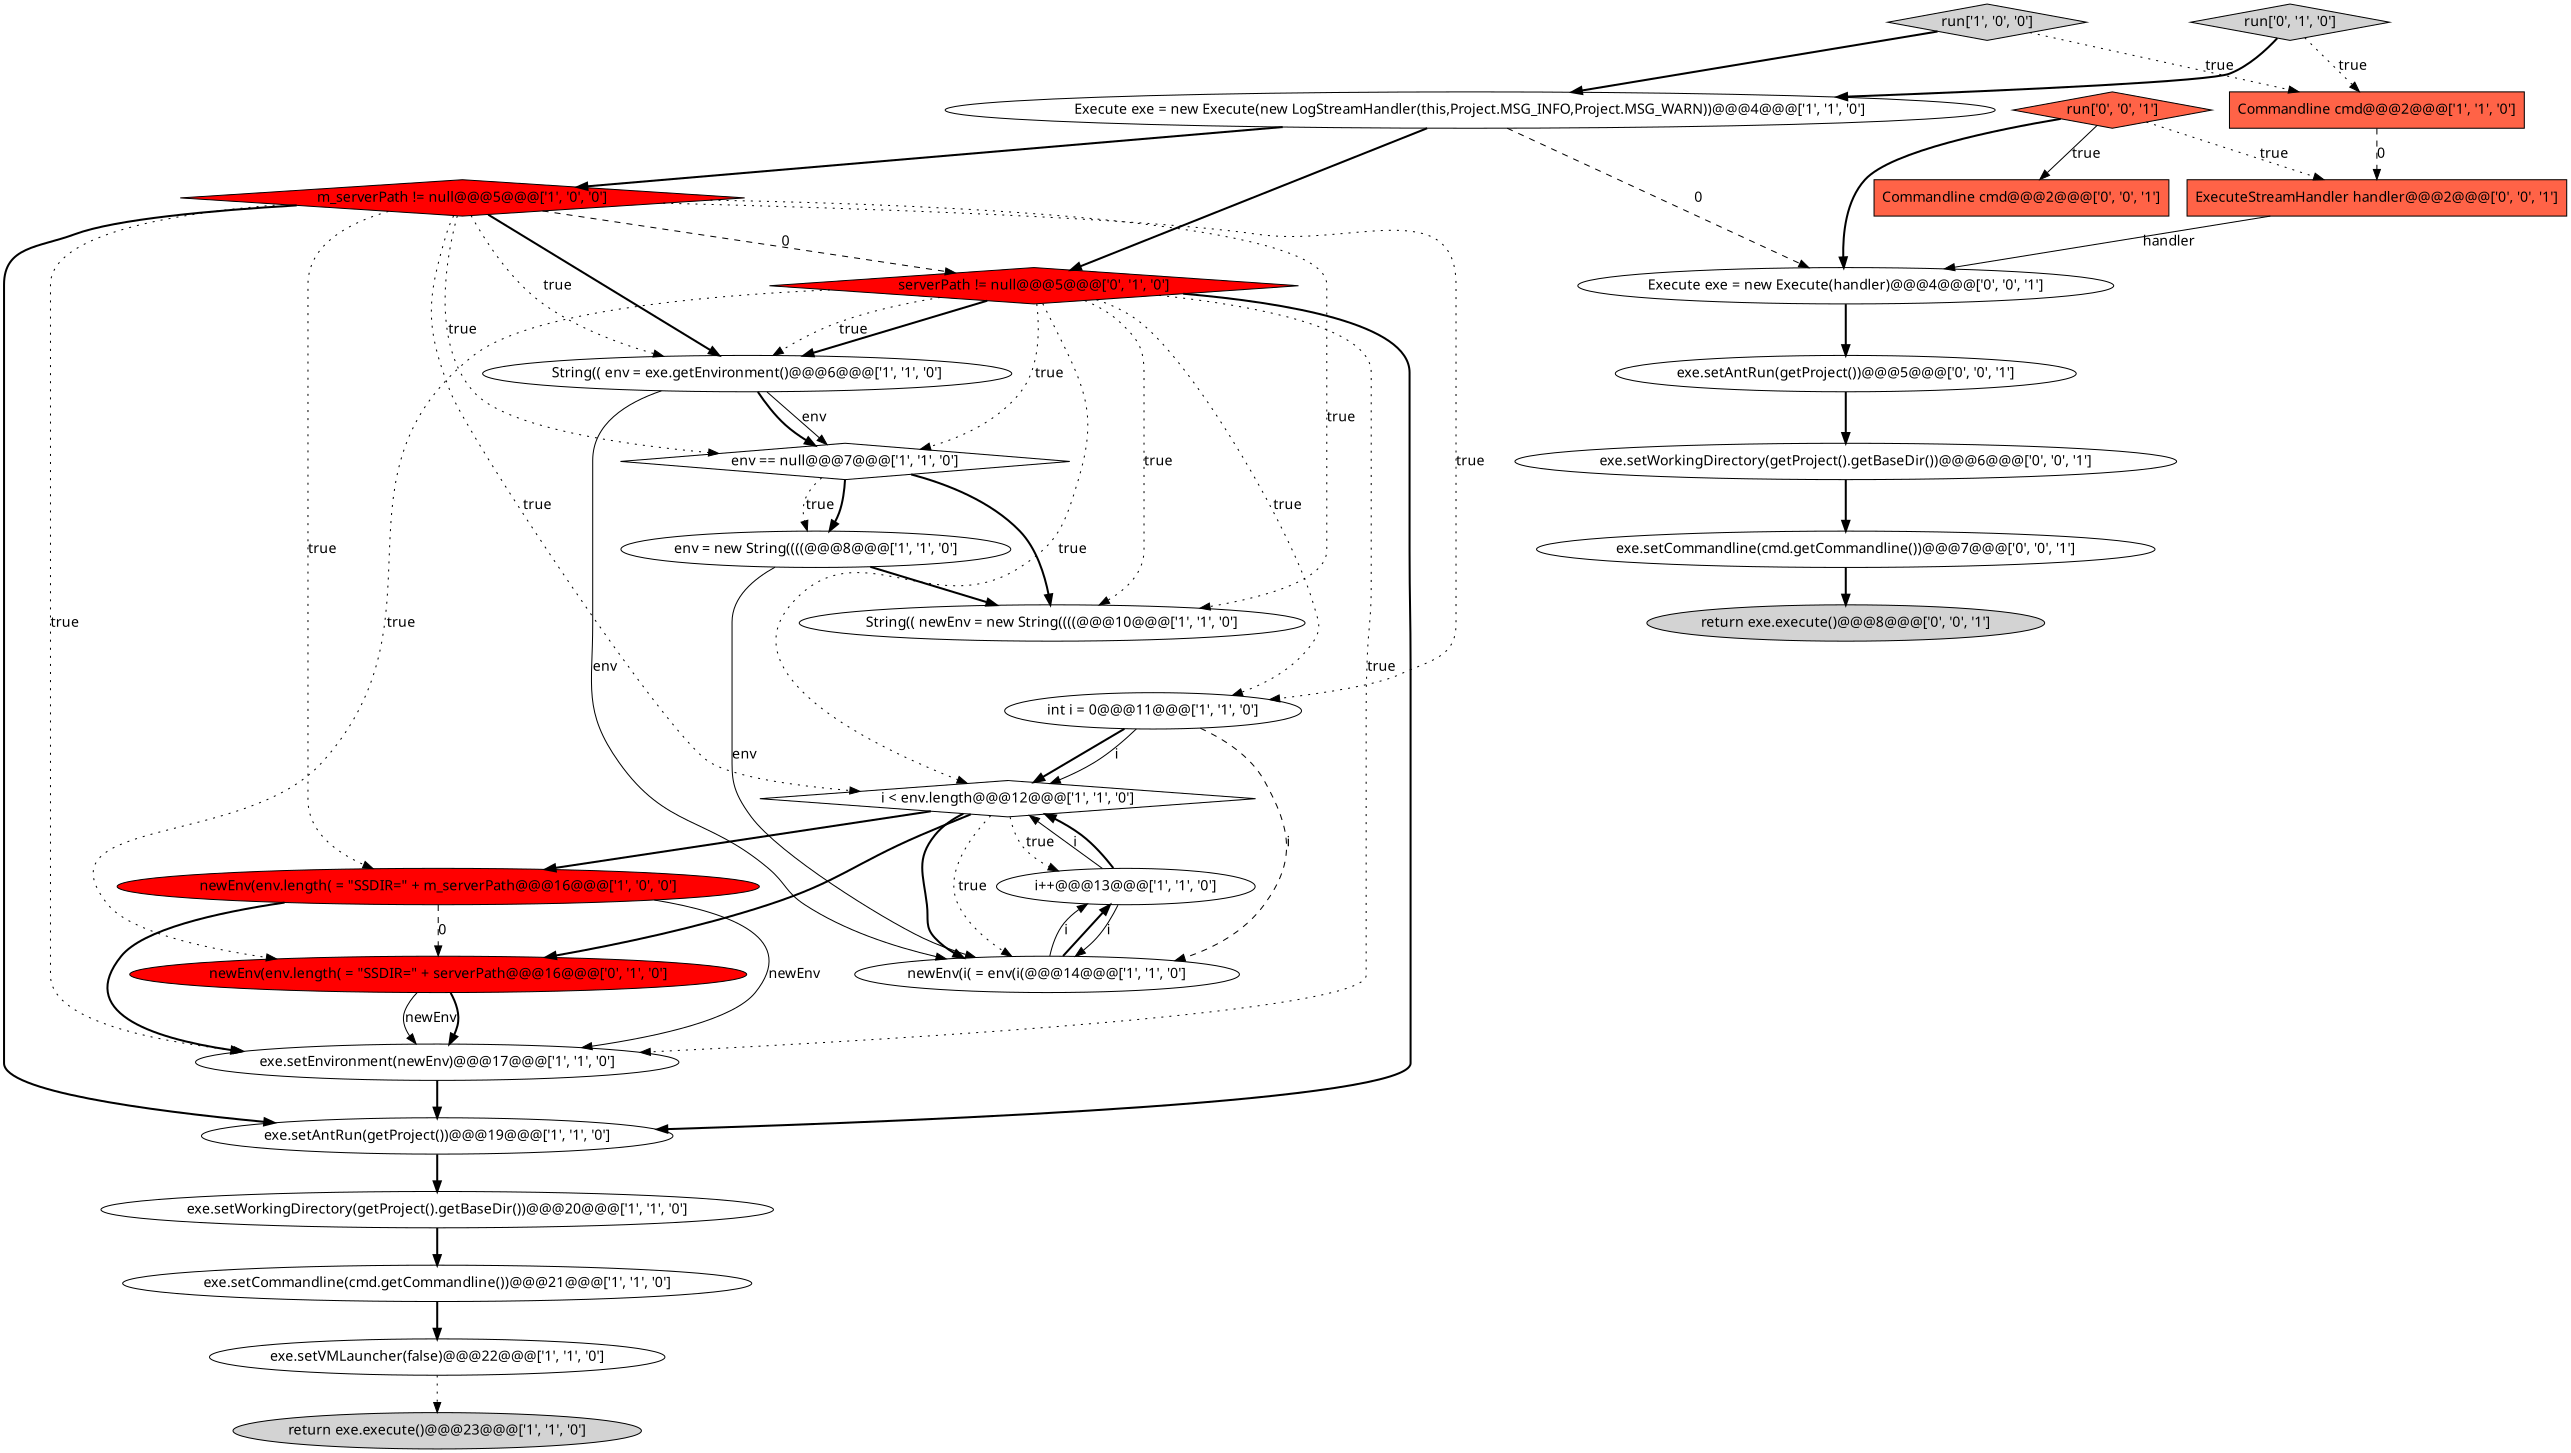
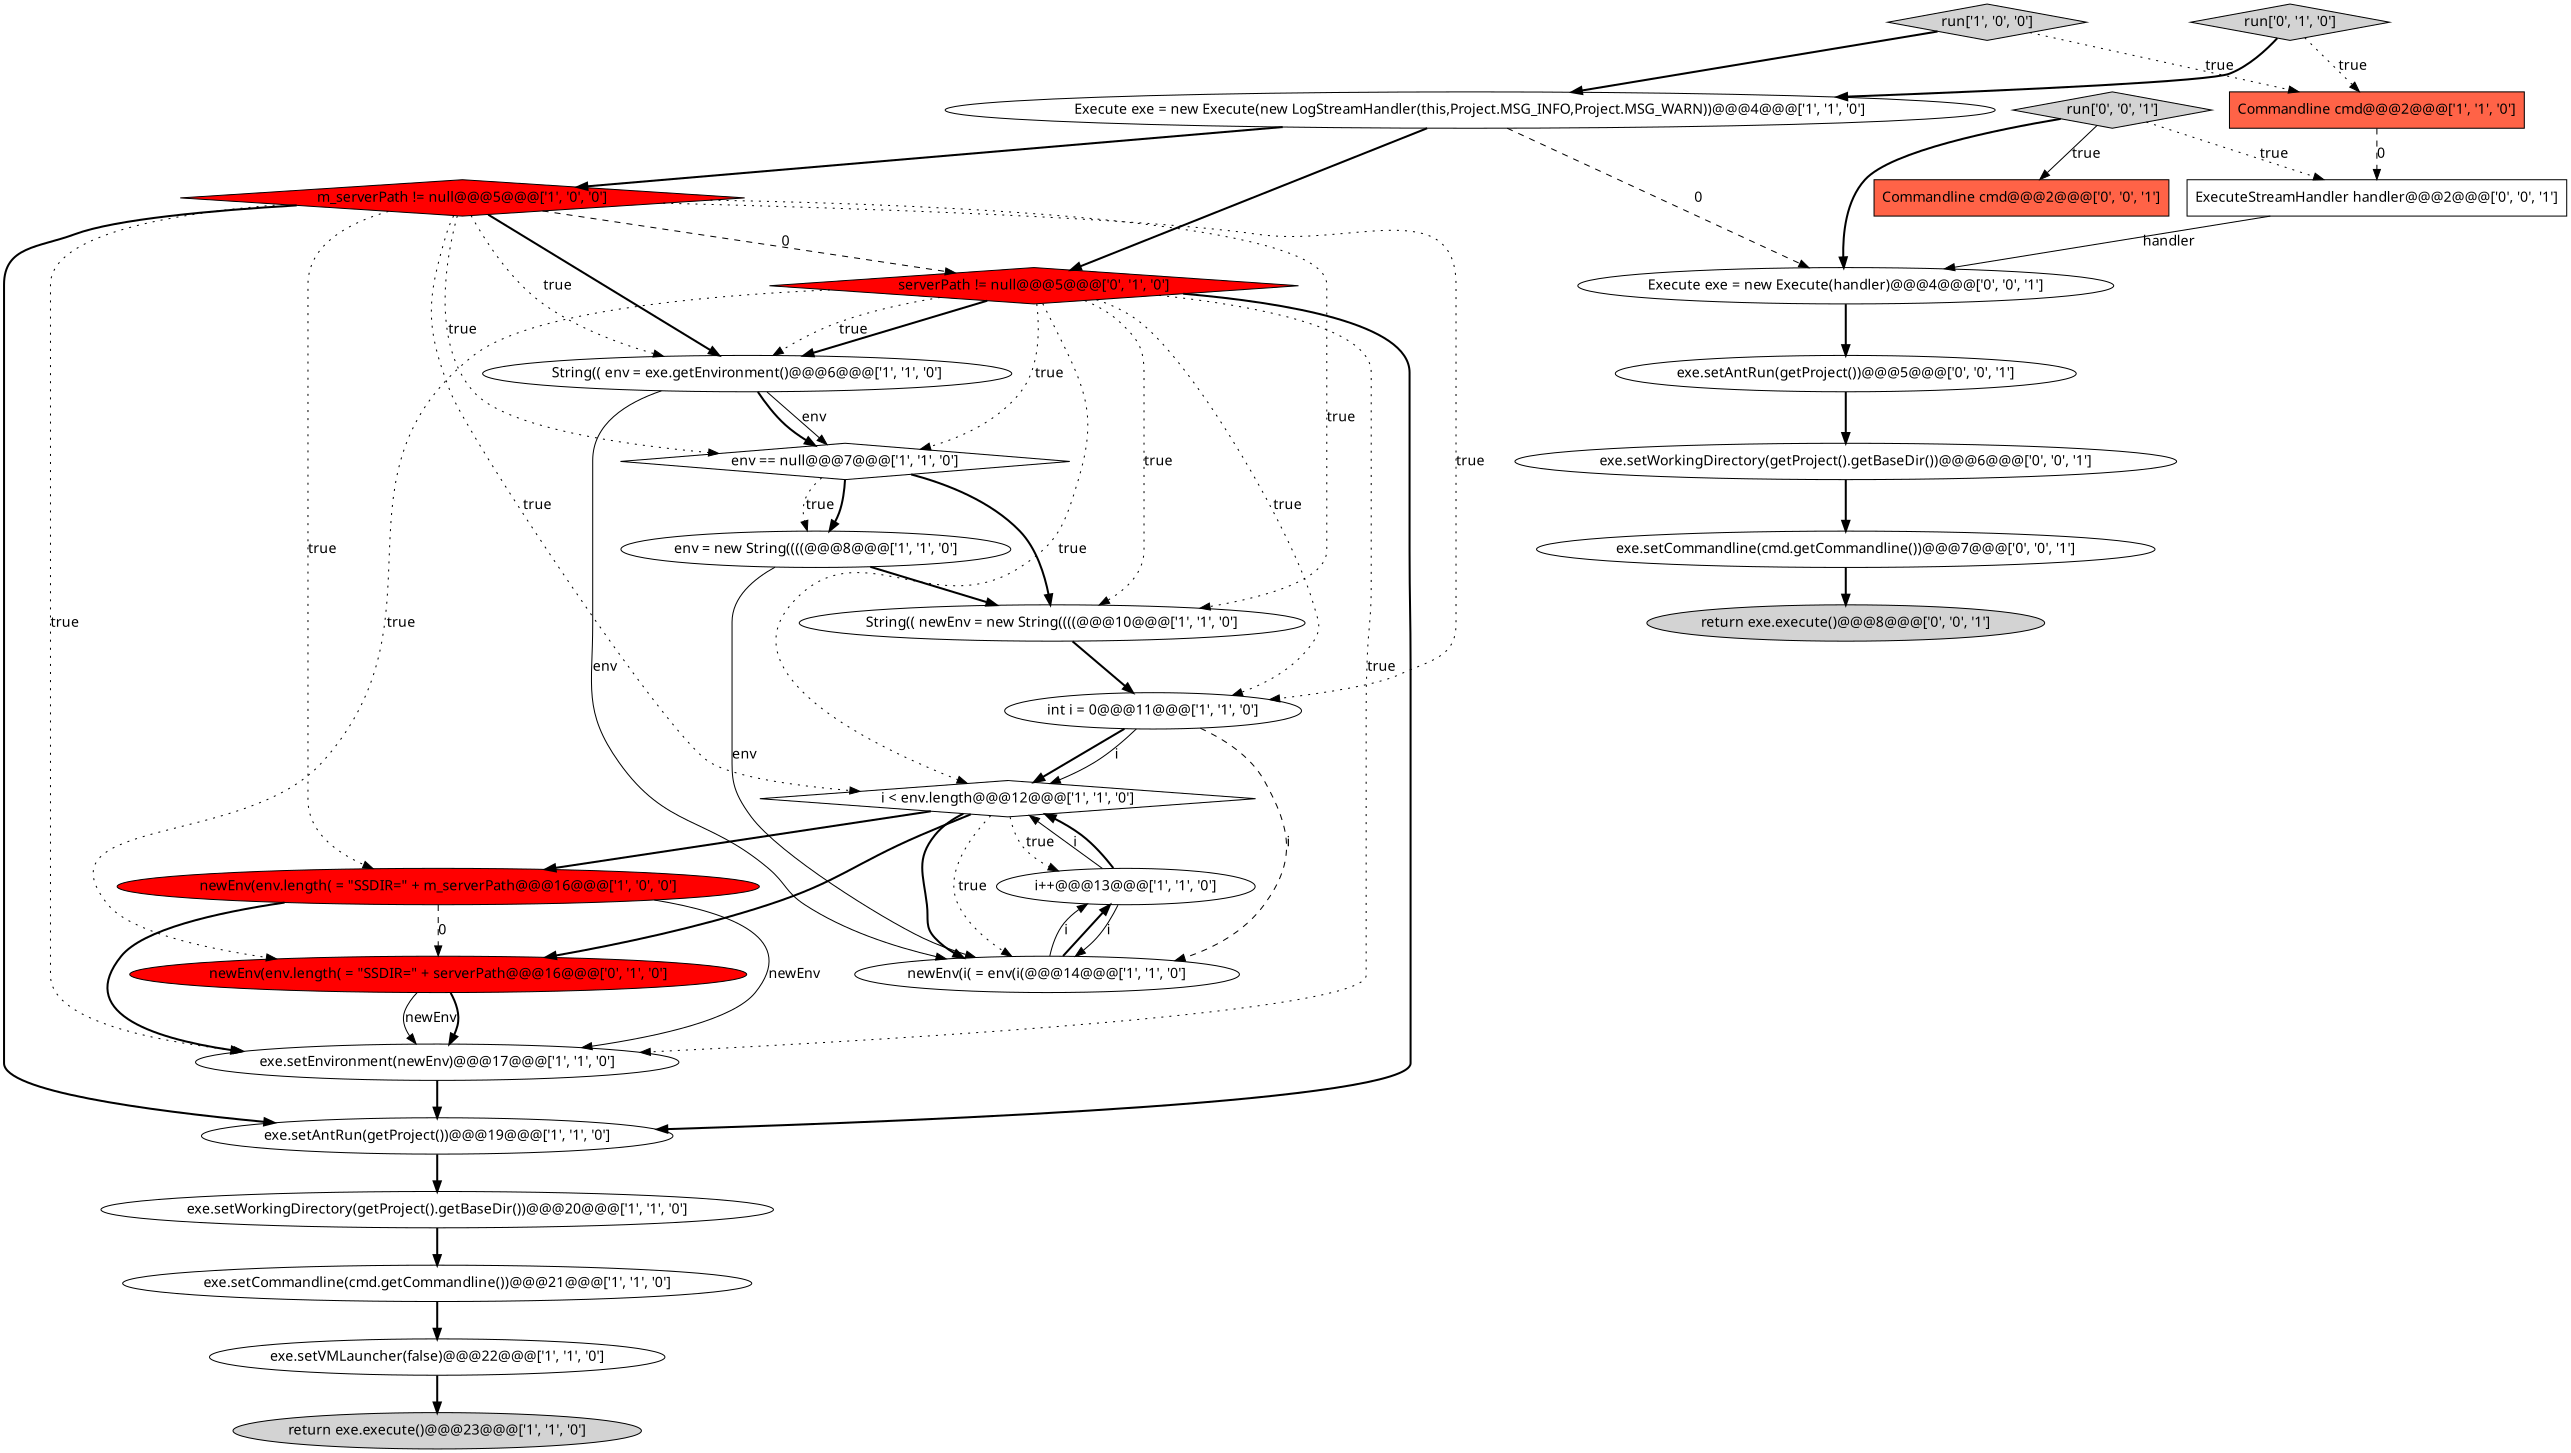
node "run['0', '0', '1']": fillcolor tomato -> lightgray
node "ExecuteStreamHandler handler@@@2@@@['0', '0', '1']": fillcolor tomato -> white
edge "String(( newEnv = new String((((@@@10@@@['1', '1', '0']" -> "int i = 0@@@11@@@['1', '1', '0']": added
edge "exe.setVMLauncher(false)@@@22@@@['1', '1', '0']" -> "return exe.execute()@@@23@@@['1', '1', '0']": style dotted -> bold
